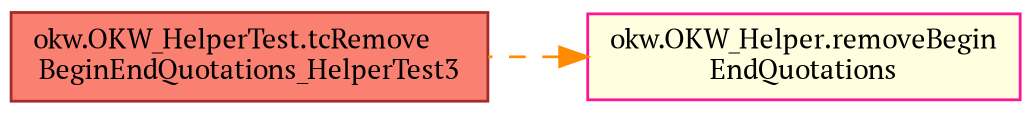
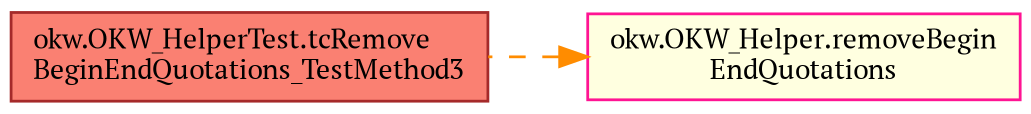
node "okw.OKW_HelperTest.tcRemove BeginEndQuotations_HelperTest3": label "okw.OKW_HelperTest.tcRemove BeginEndQuotations_HelperTest3" -> "okw.OKW_HelperTest.tcRemove BeginEndQuotations_TestMethod3"
